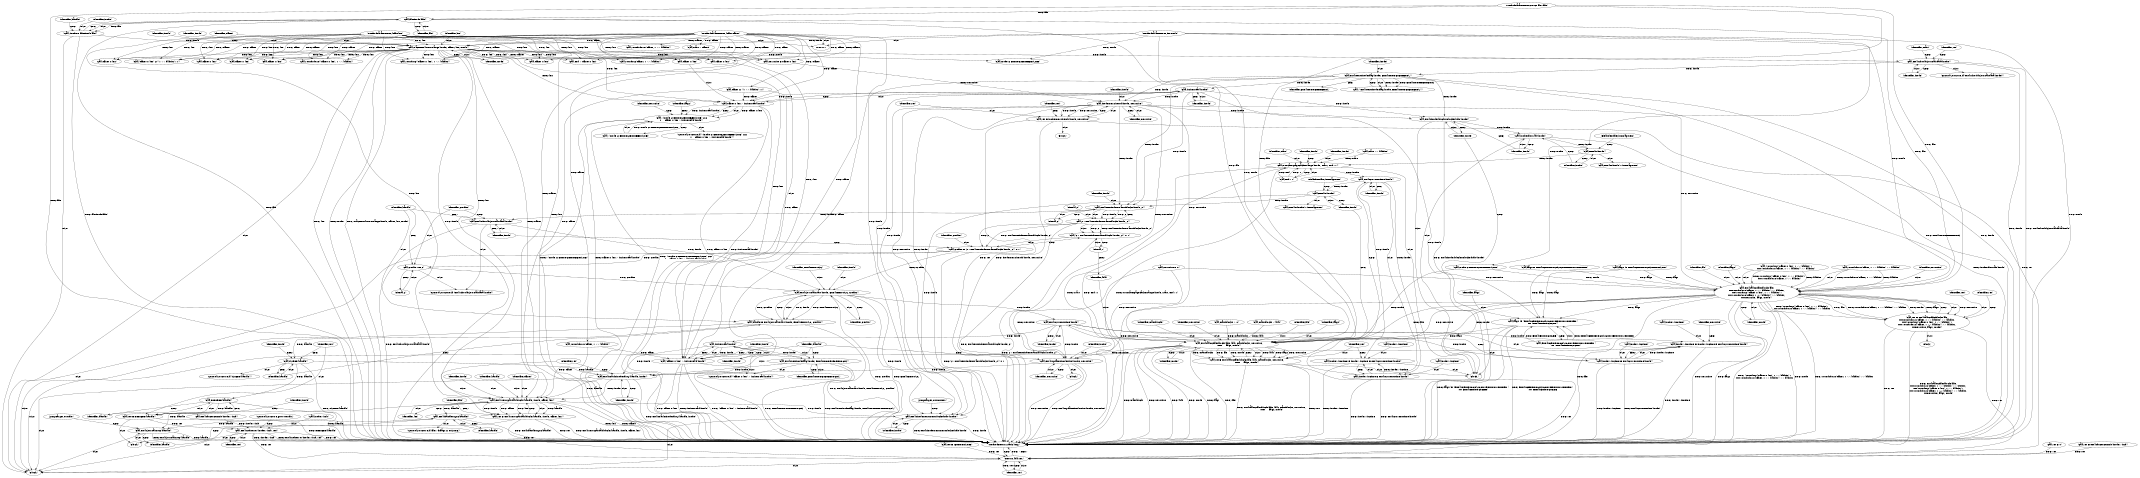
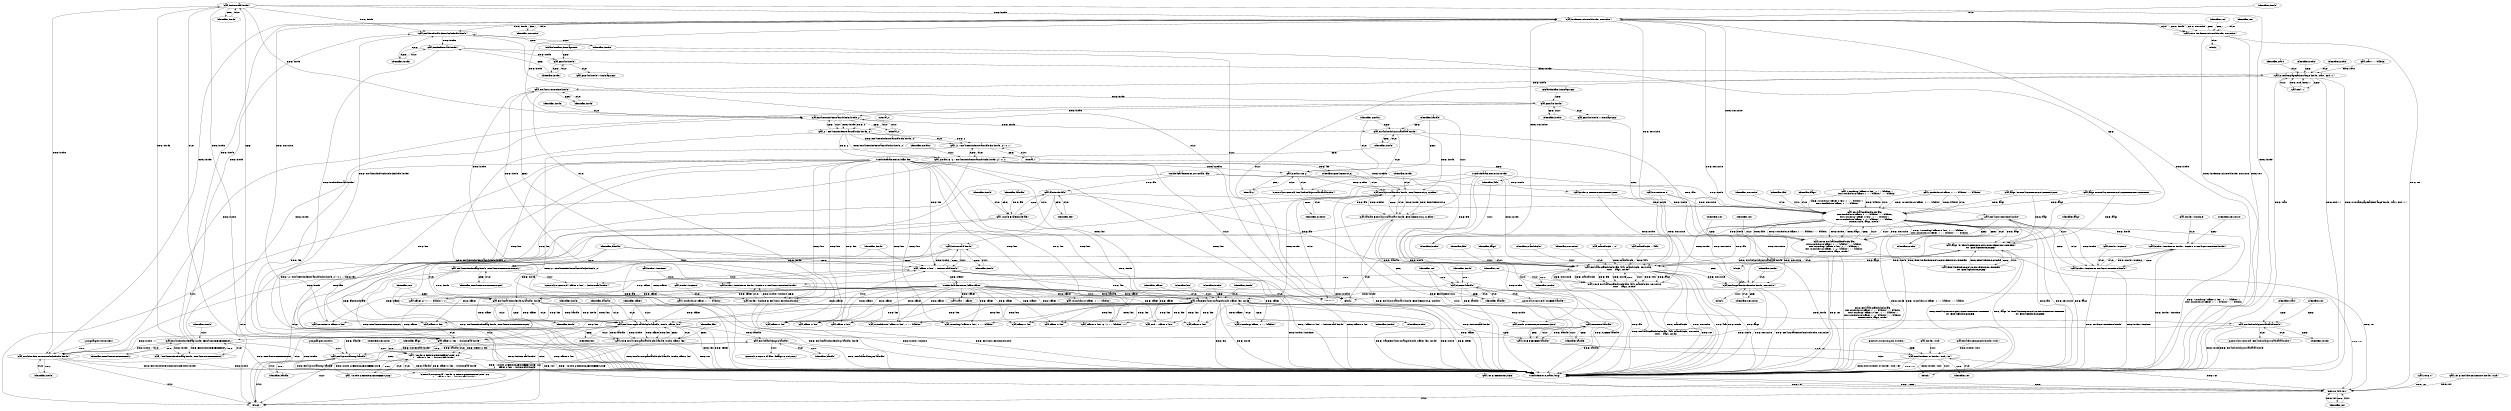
edge "(MethodParameterIn,loff_t len)" -> "(Call,end > offset + len)": now "(MethodParameterIn,loff_t len)" -> "(Identifier,EXT4_HT_MISC)"
edge "(MethodParameterIn,loff_t offset)" -> "(Call,(offset + len) > i_size_read(inode))": reversed
edge "(Identifier,EXT4_INODE_EXTENTS)" -> "(Call,ext4_test_inode_flag(inode, EXT4_INODE_EXTENTS))": added, label "AST:"
edge "(Call,ret = PTR_ERR(handle))" -> "(MethodReturn,static long)": removed, label "DDG: PTR_ERR(handle)"
